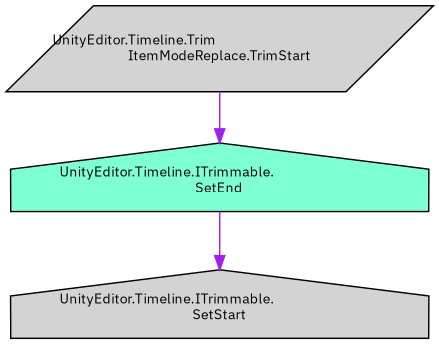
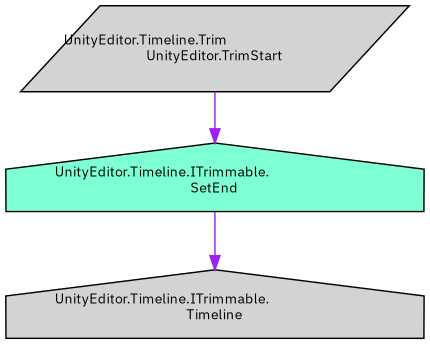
node "UnityEditor.Timeline.Trim ItemModeReplace.TrimStart": label "UnityEditor.Timeline.Trim ItemModeReplace.TrimStart" -> "UnityEditor.Timeline.Trim UnityEditor.TrimStart"
node "UnityEditor.Timeline.ITrimmable. SetStart": label "UnityEditor.Timeline.ITrimmable. SetStart" -> "UnityEditor.Timeline.ITrimmable. Timeline"
